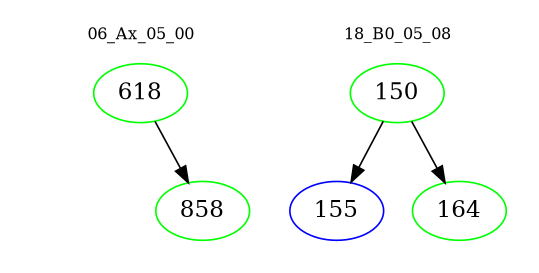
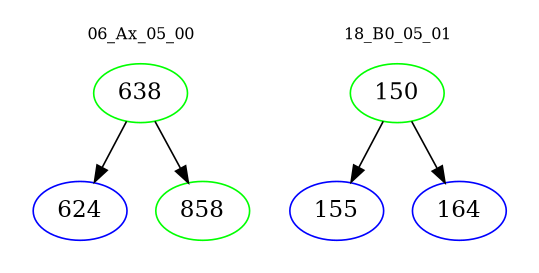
cluster "18_B0_05_08": label "18_B0_05_08" -> "18_B0_05_01"
node "618": label "618" -> "638"
node "624": added
node "164": color green -> blue
